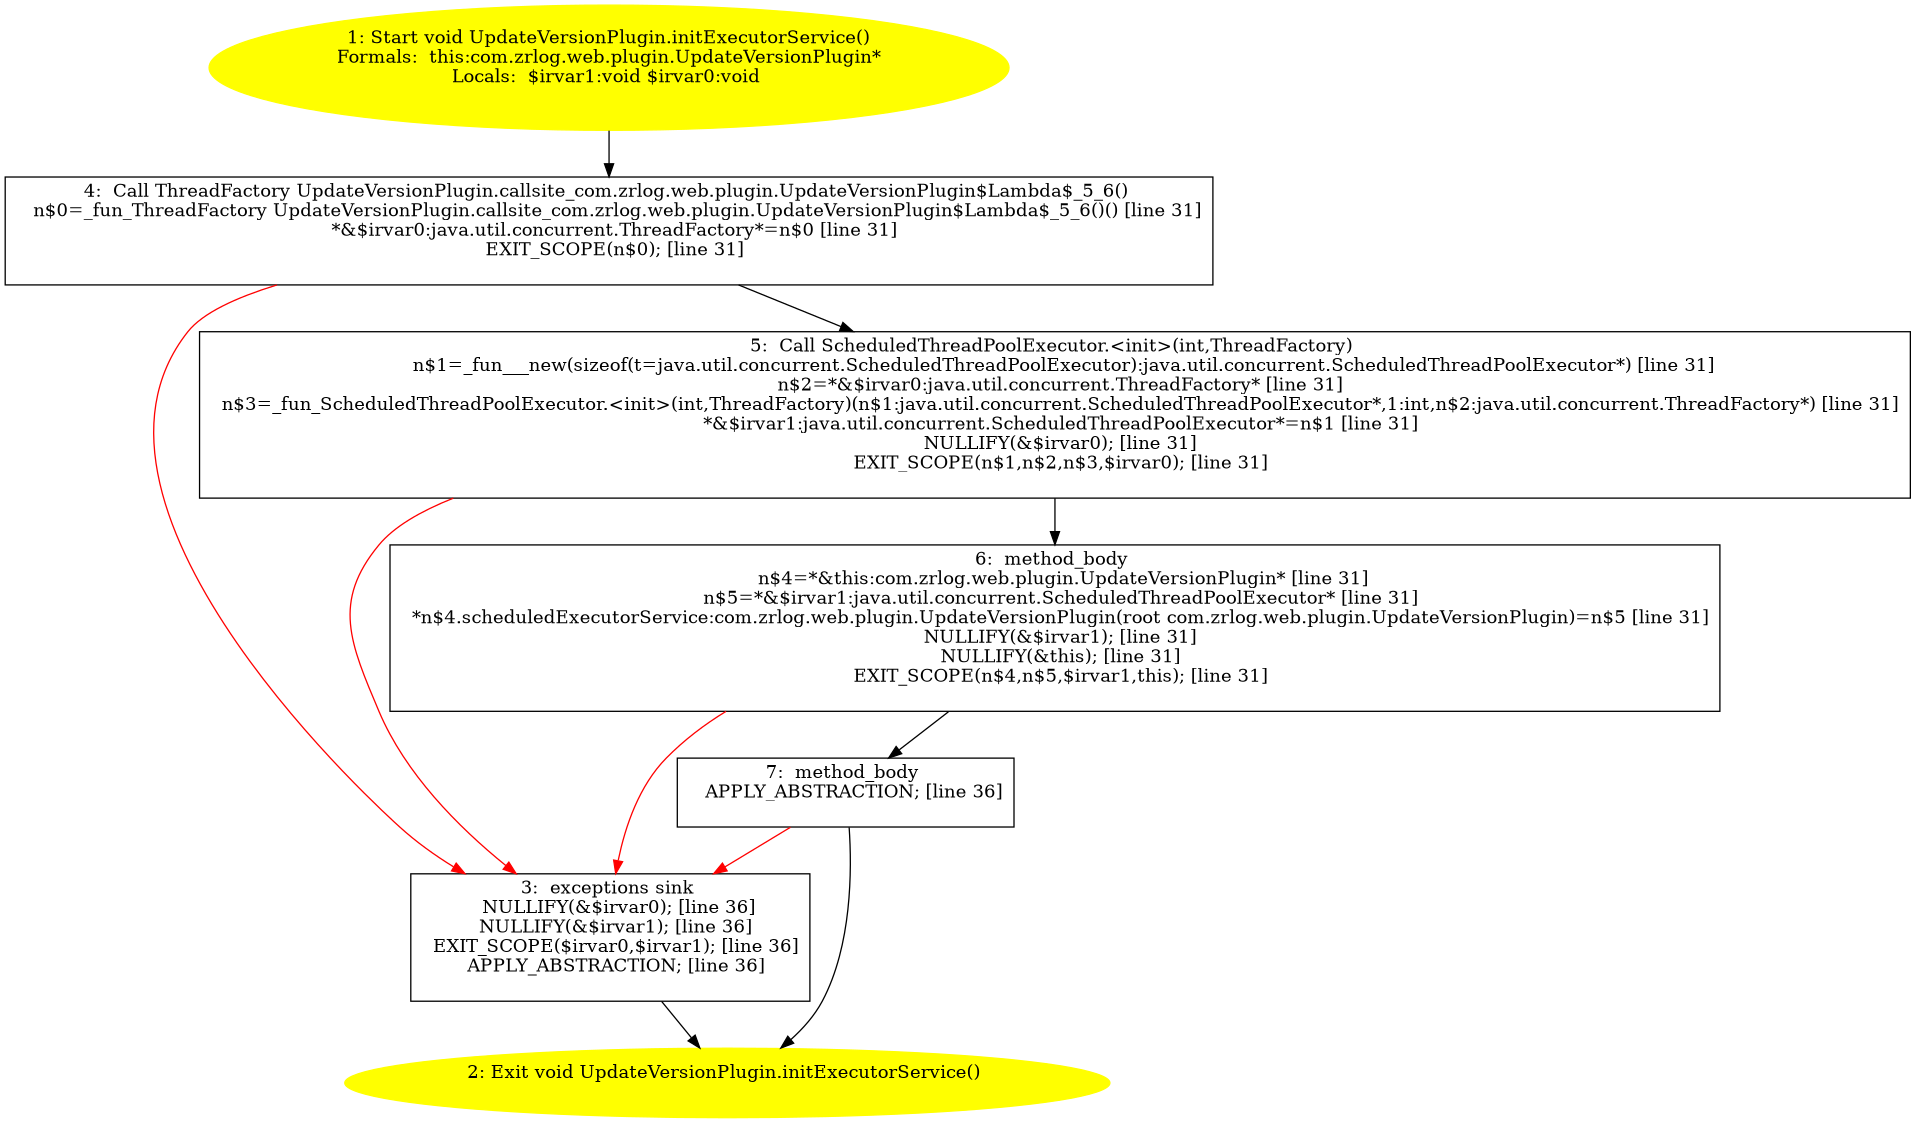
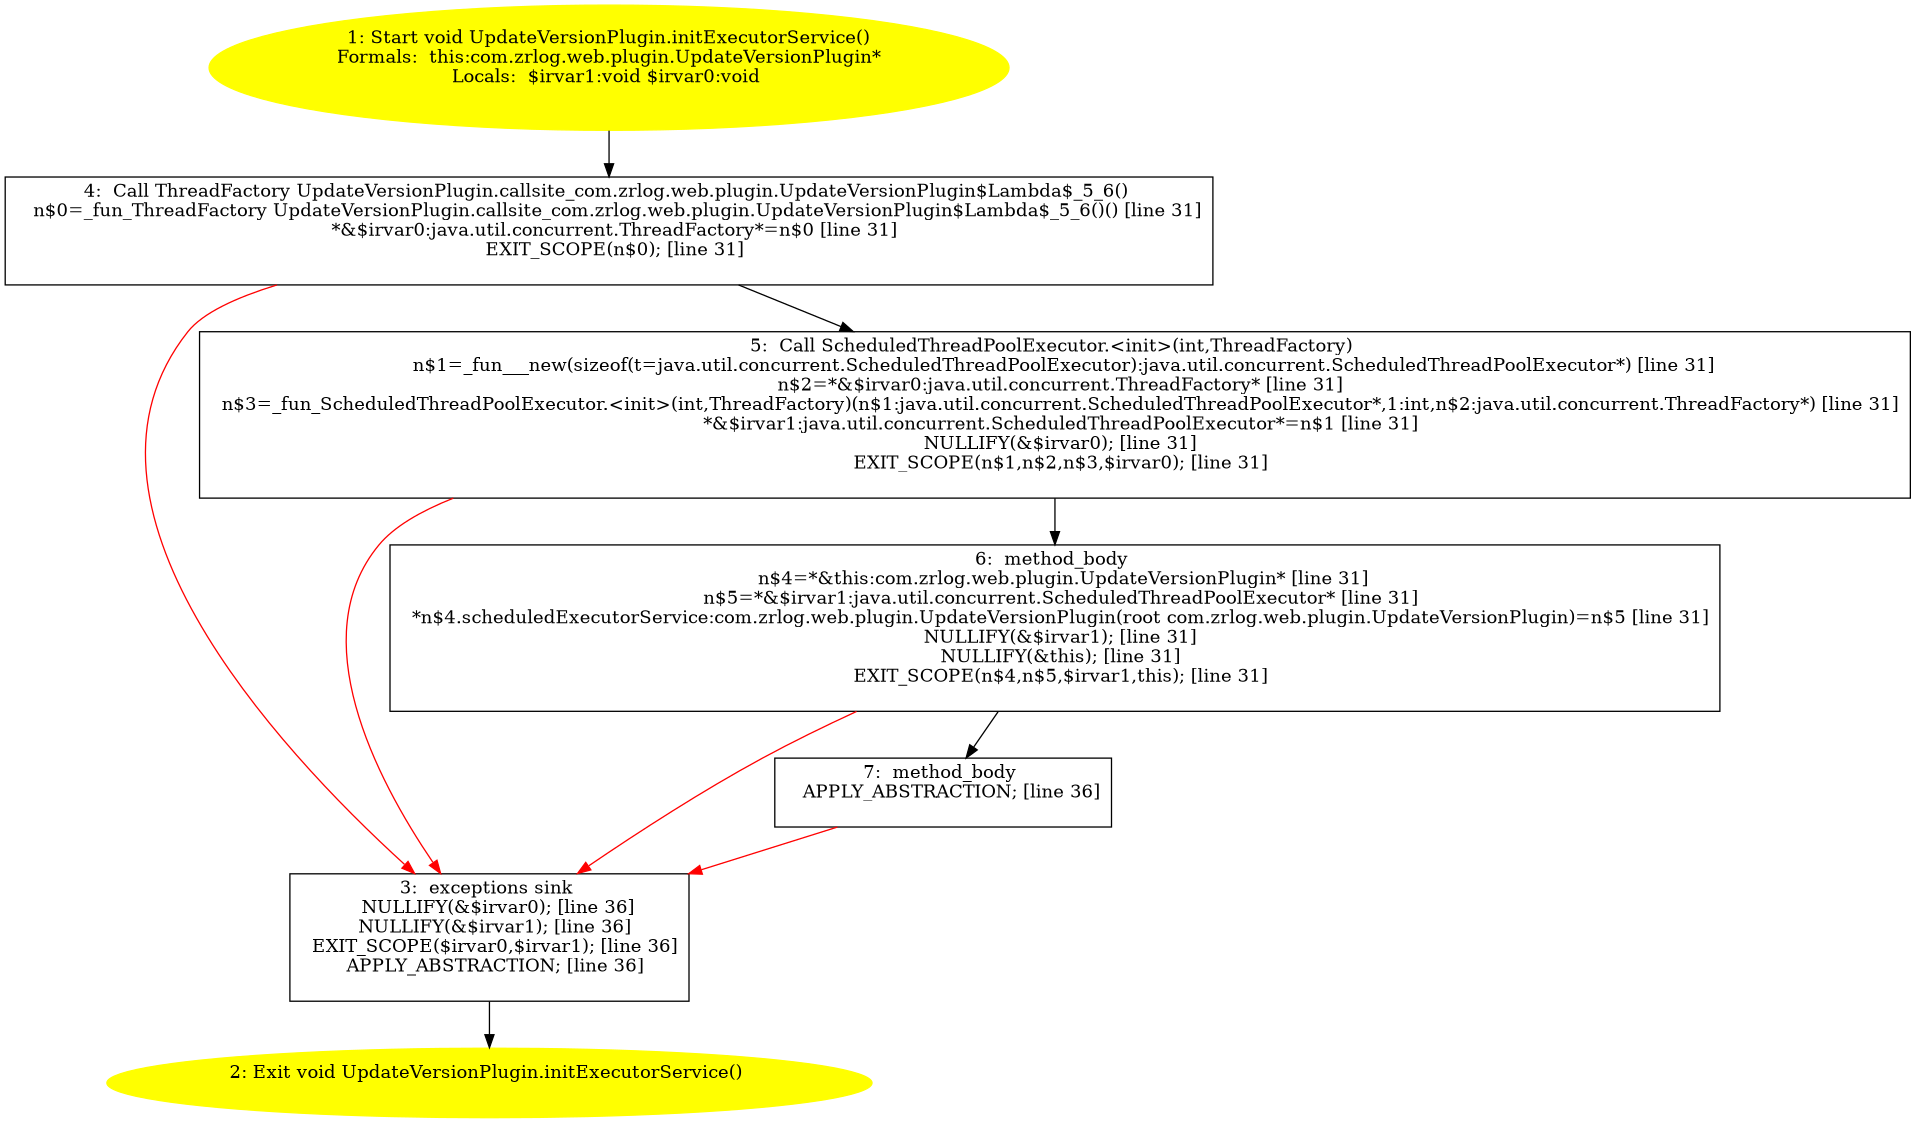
edge "7:  method_body APPLY_ABSTRACTION; [line 36]" -> "2: Exit void UpdateVersionPlugin.initExecutorService()": removed
